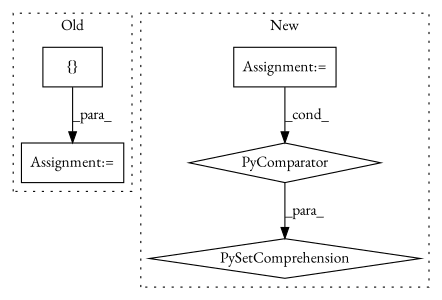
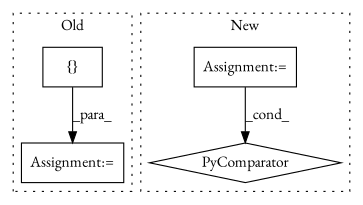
node "PySetComprehension": removed
